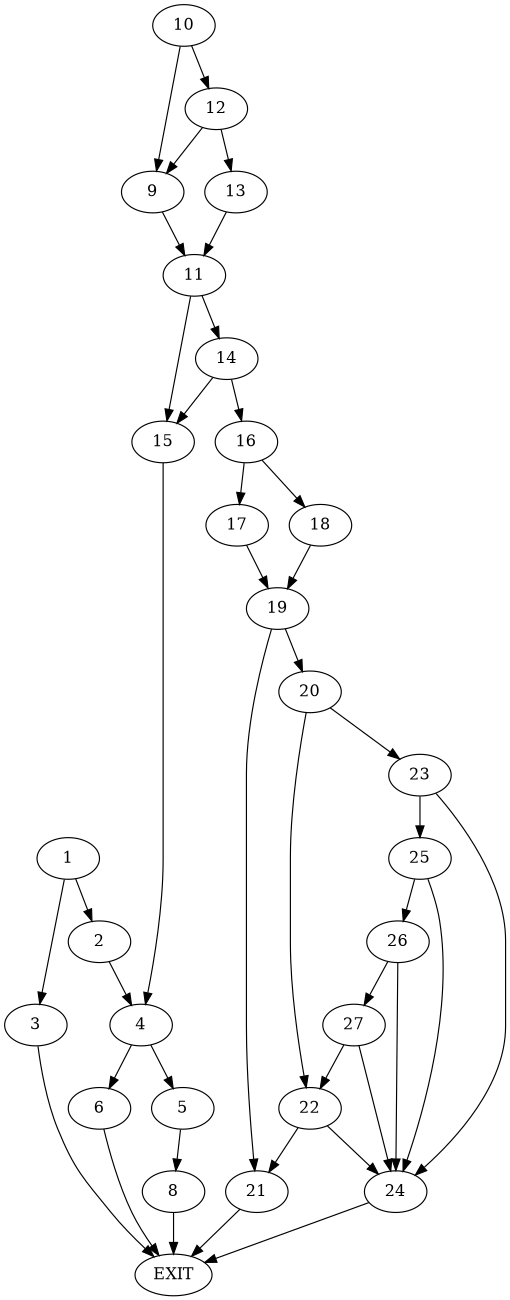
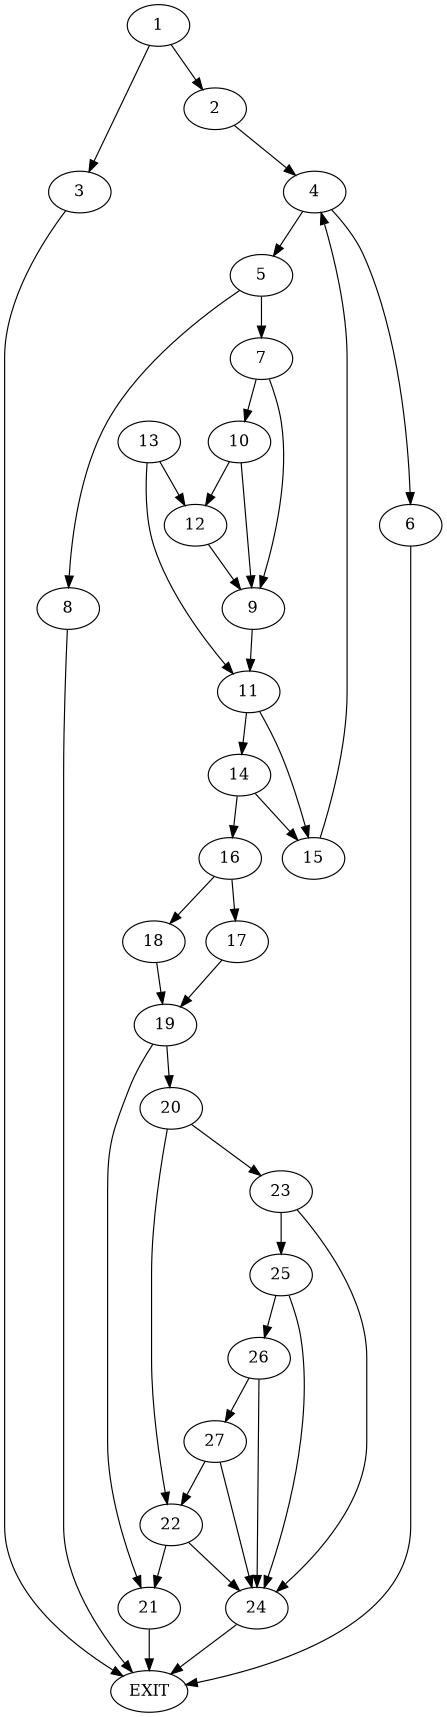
edge "12" -> "13": reversed
node "7": added
